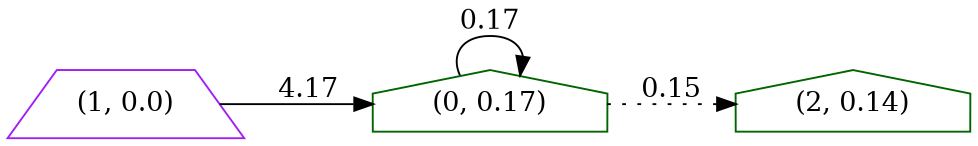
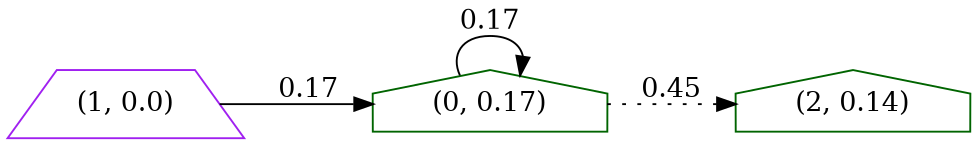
edge "(1, 0.0)" -> "(0, 0.17)": label "4.17" -> "0.17"
edge "(0, 0.17)" -> "(2, 0.14)": label "0.15" -> "0.45"
